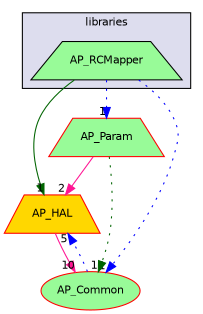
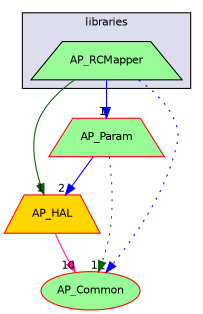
edge "AP_RCMapper" -> "AP_Param": style dotted -> solid
edge "AP_Param" -> "AP_HAL": color deeppink -> blue
edge "AP_Common" -> "AP_HAL": removed
